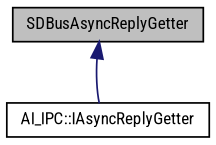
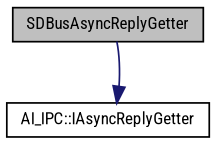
edge "AI_IPC::IAsyncReplyGetter" -> "SDBusAsyncReplyGetter": reversed
